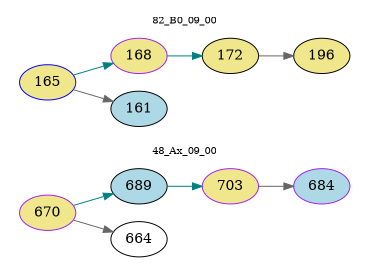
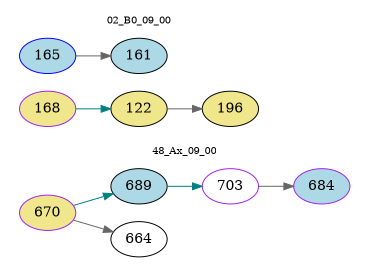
cluster "82_B0_09_00": label "82_B0_09_00" -> "02_B0_09_00"
node "172": label "172" -> "122"
edge "165" -> "168": removed
node "165": fillcolor khaki -> lightblue
node "703": fillcolor khaki -> white
